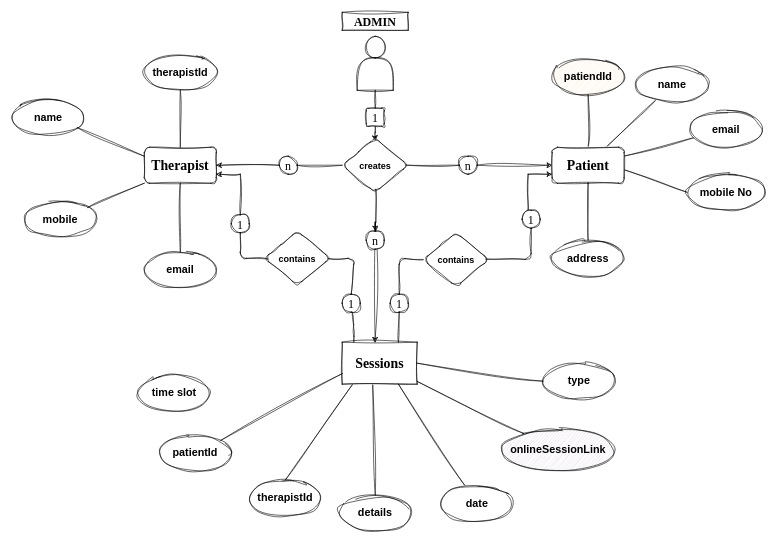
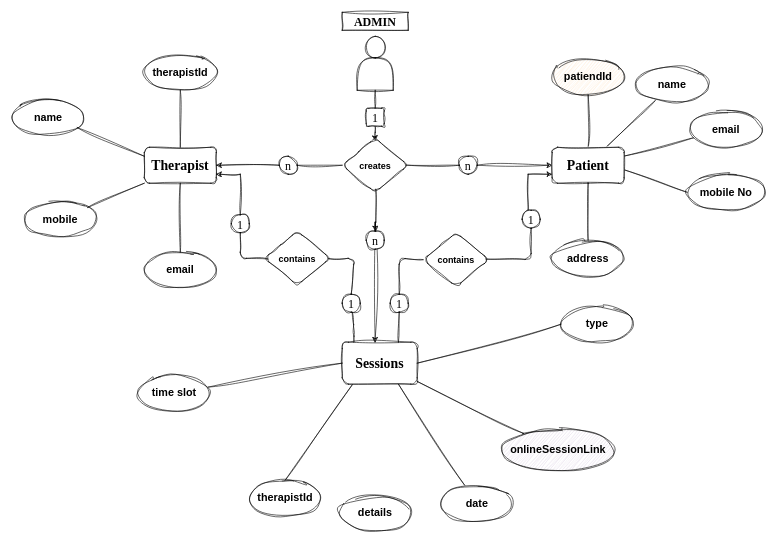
node "Sessions": shape rectangle -> rounded rectangle
edge "Sessions" -- "time slot": added
node "type": moved (579, 381) -> (597, 324)
edge "Sessions" -- "patientId": removed
edge "Sessions" -- "details": removed
node "patientId": removed
